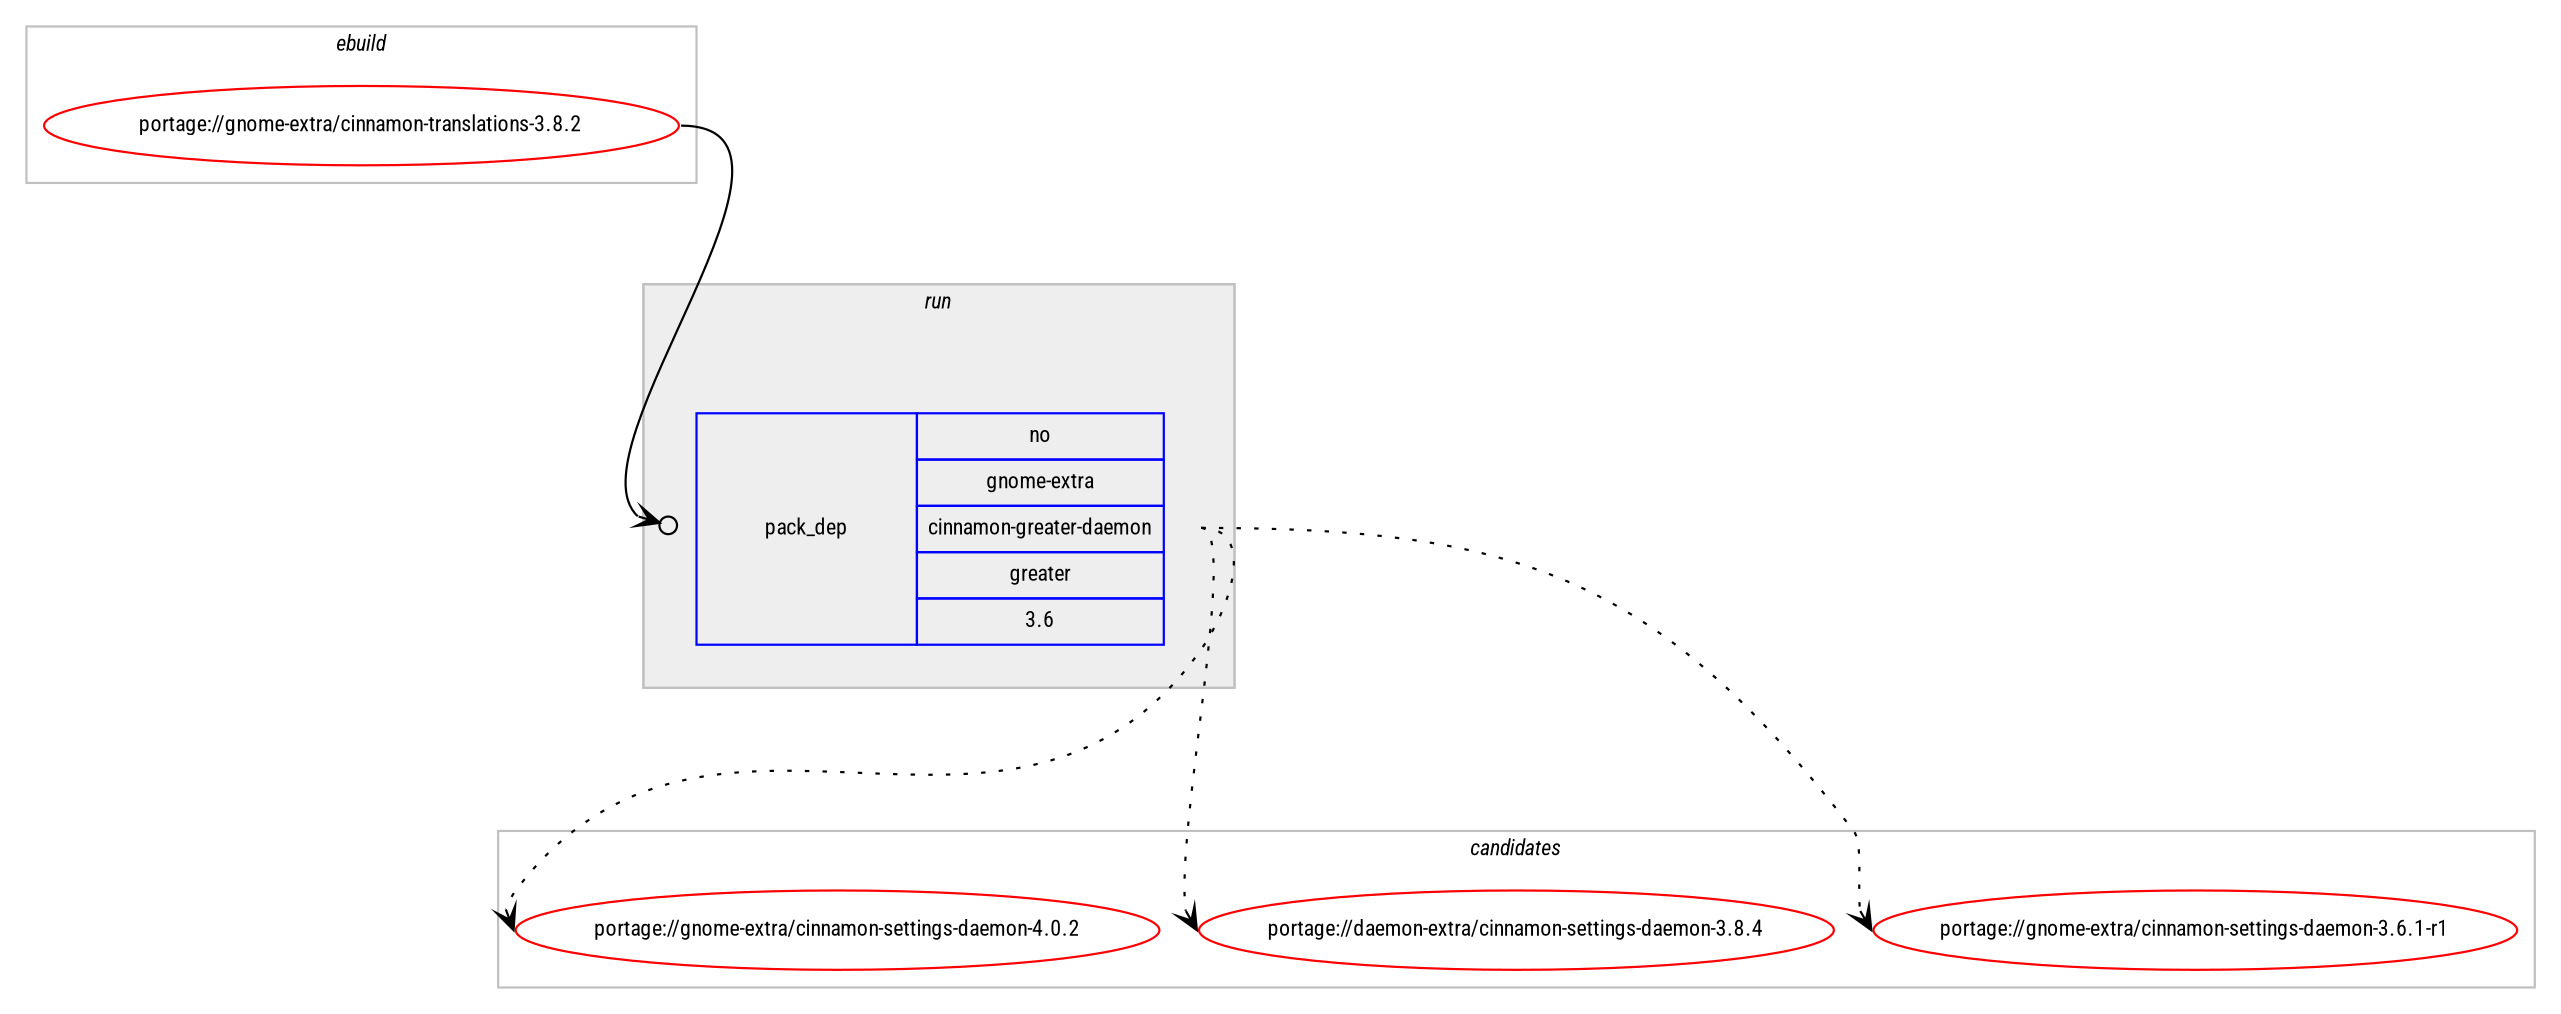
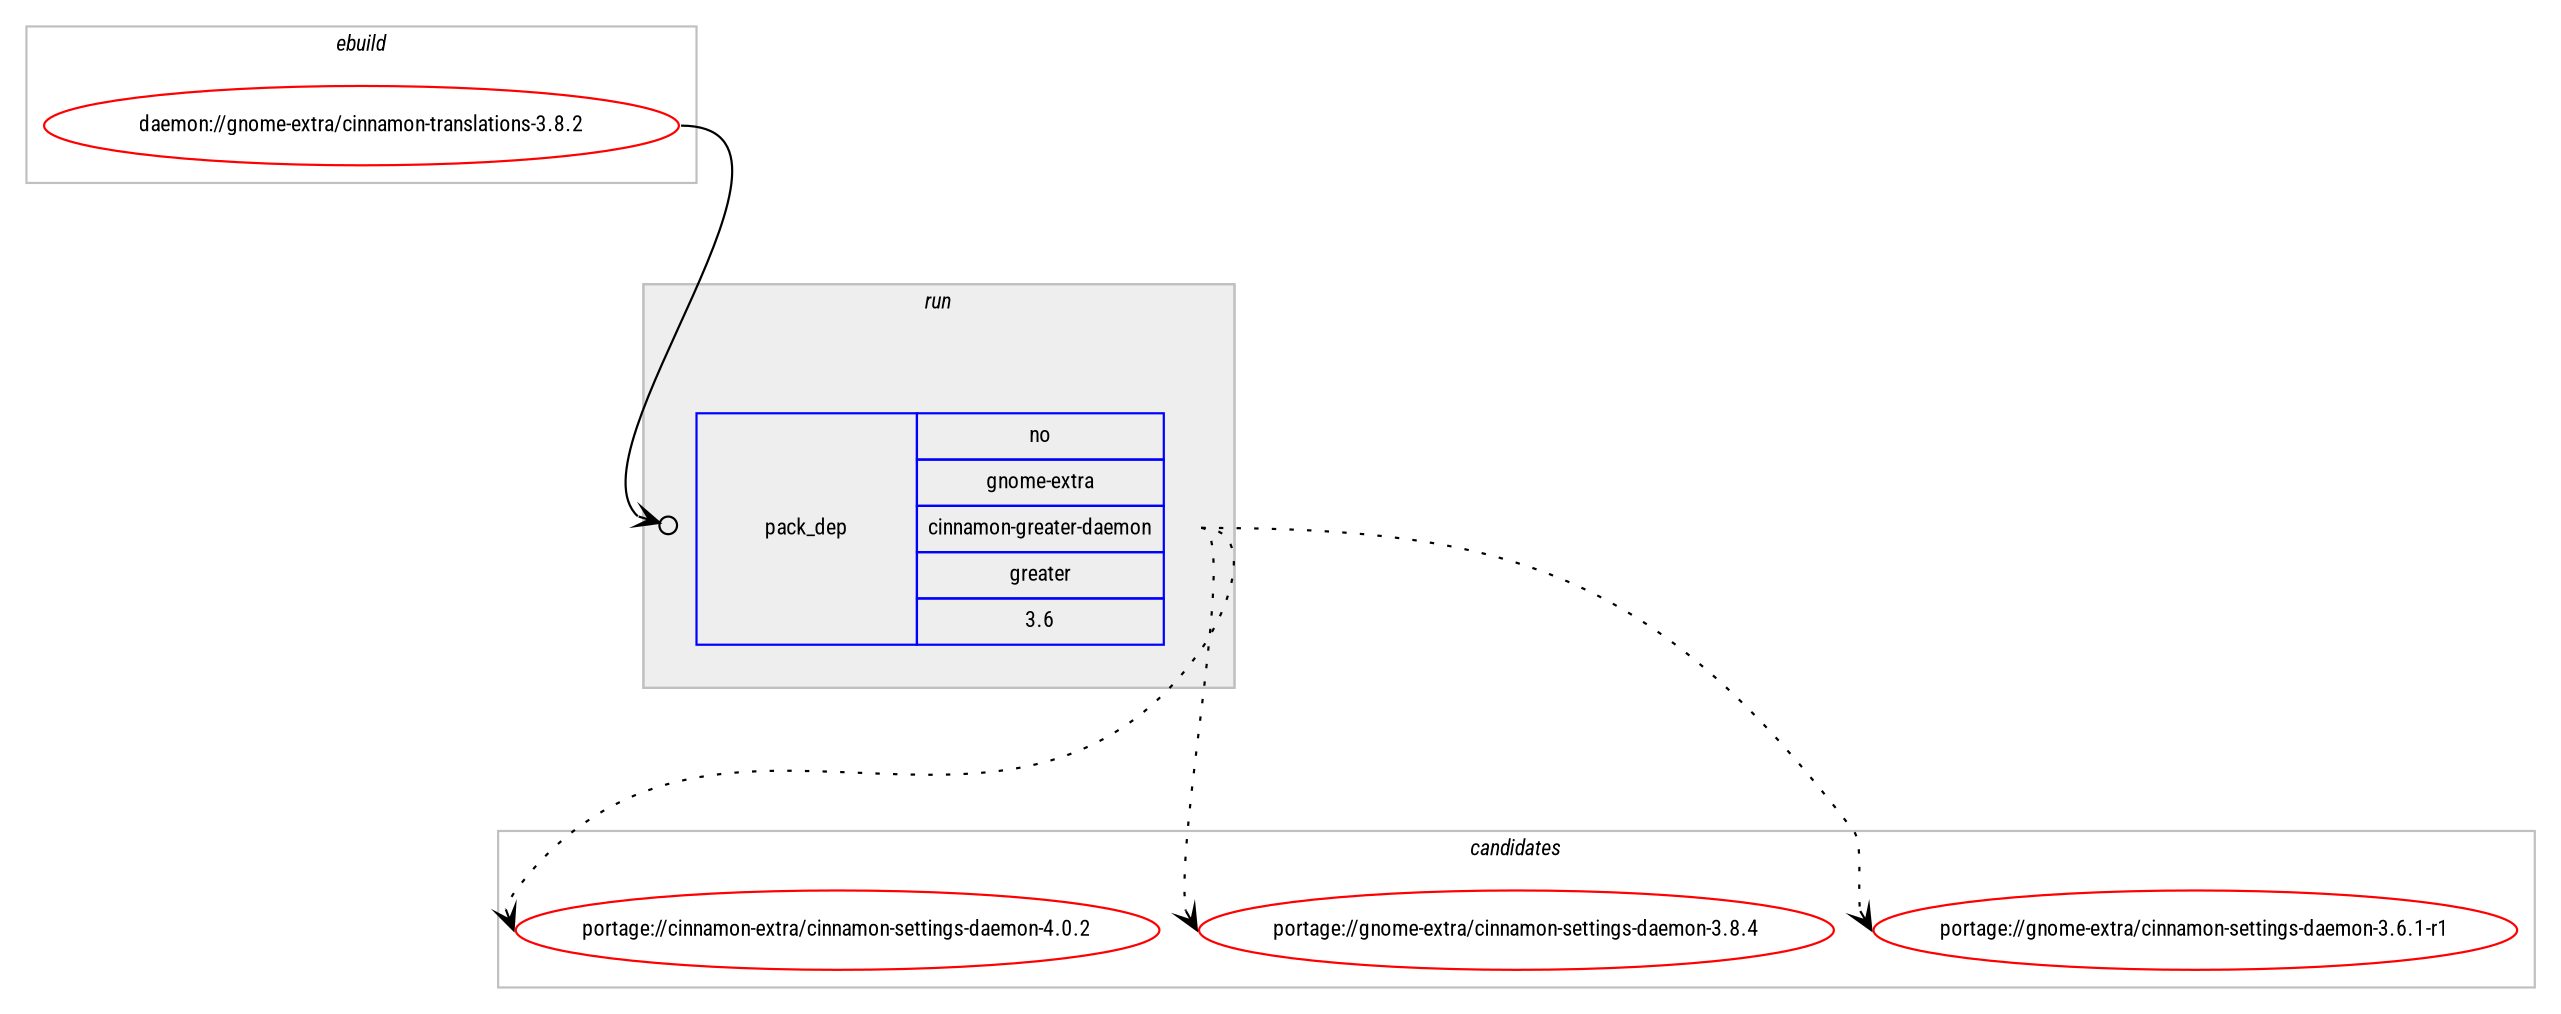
node "portage://gnome-extra/cinnamon-translations-3.8.2": label "portage://gnome-extra/cinnamon-translations-3.8.2" -> "daemon://gnome-extra/cinnamon-translations-3.8.2"
node "portage://gnome-extra/cinnamon-settings-daemon-4.0.2": label "portage://gnome-extra/cinnamon-settings-daemon-4.0.2" -> "portage://cinnamon-extra/cinnamon-settings-daemon-4.0.2"
node "portage://daemon-extra/cinnamon-settings-daemon-3.8.4": label "portage://daemon-extra/cinnamon-settings-daemon-3.8.4" -> "portage://gnome-extra/cinnamon-settings-daemon-3.8.4"
